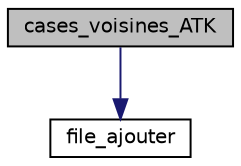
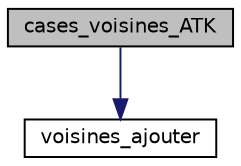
node "file_ajouter": label "file_ajouter" -> "voisines_ajouter"
